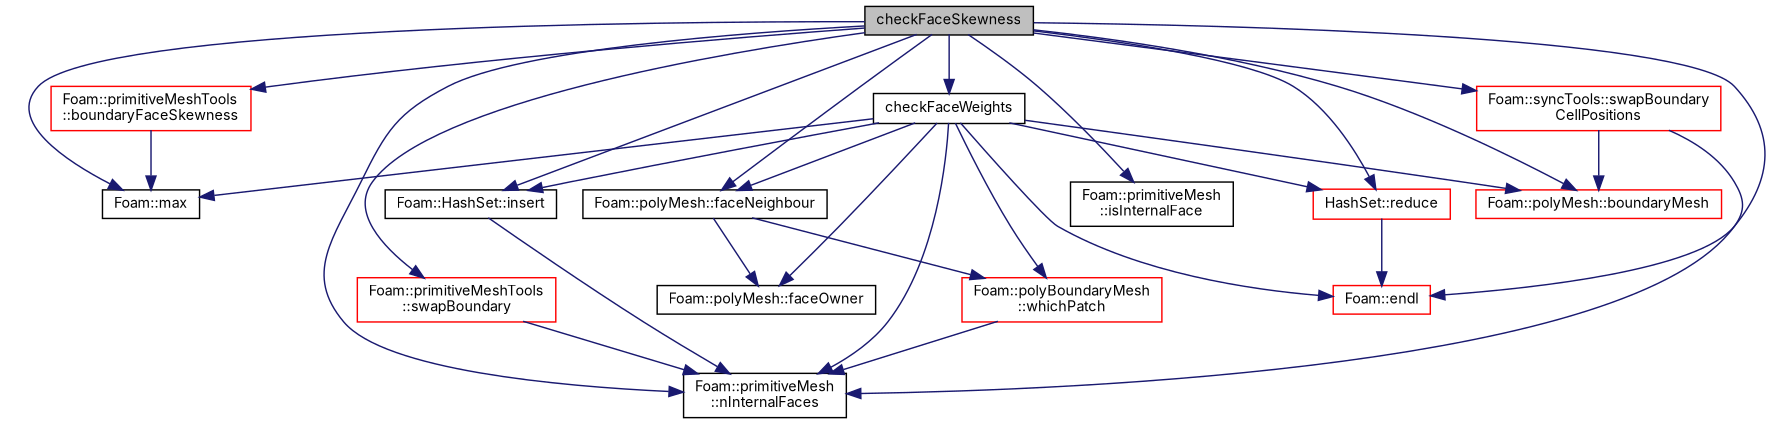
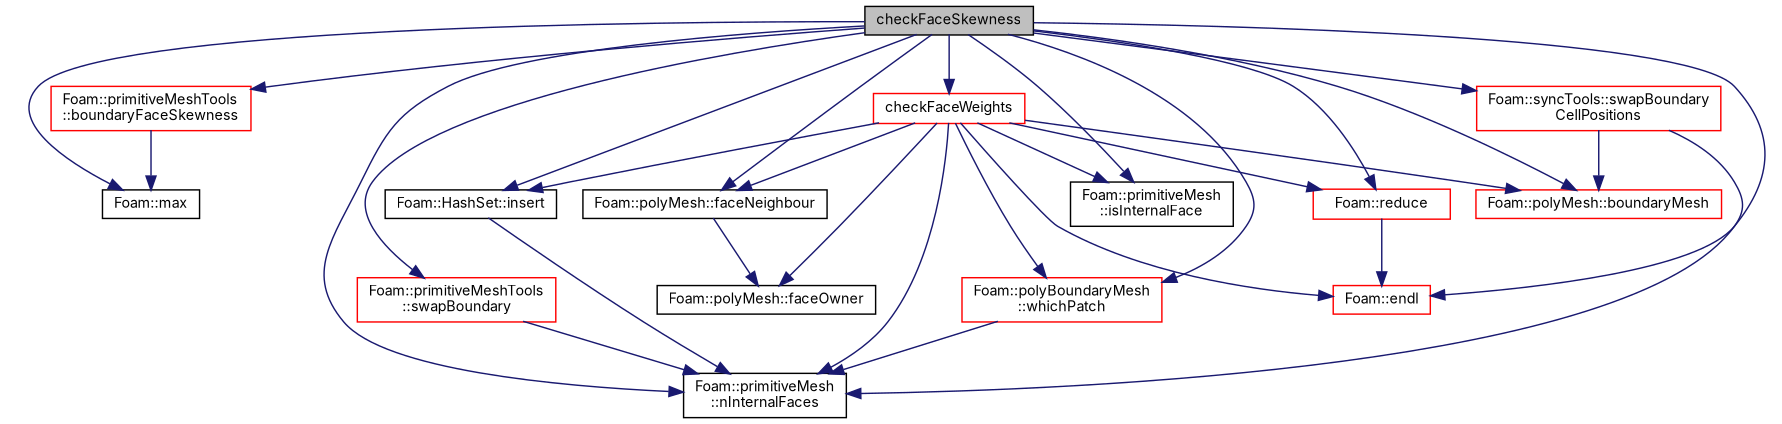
node "checkFaceWeights": color black -> red
edge "checkFaceWeights" -> "Foam::max": now "checkFaceWeights" -> "Foam::primitiveMesh ::isInternalFace"
node "HashSet::reduce": label "HashSet::reduce" -> "Foam::reduce"
edge "Foam::polyMesh::faceNeighbour" -> "Foam::polyBoundaryMesh ::whichPatch": now "checkFaceSkewness" -> "Foam::polyBoundaryMesh ::whichPatch"
